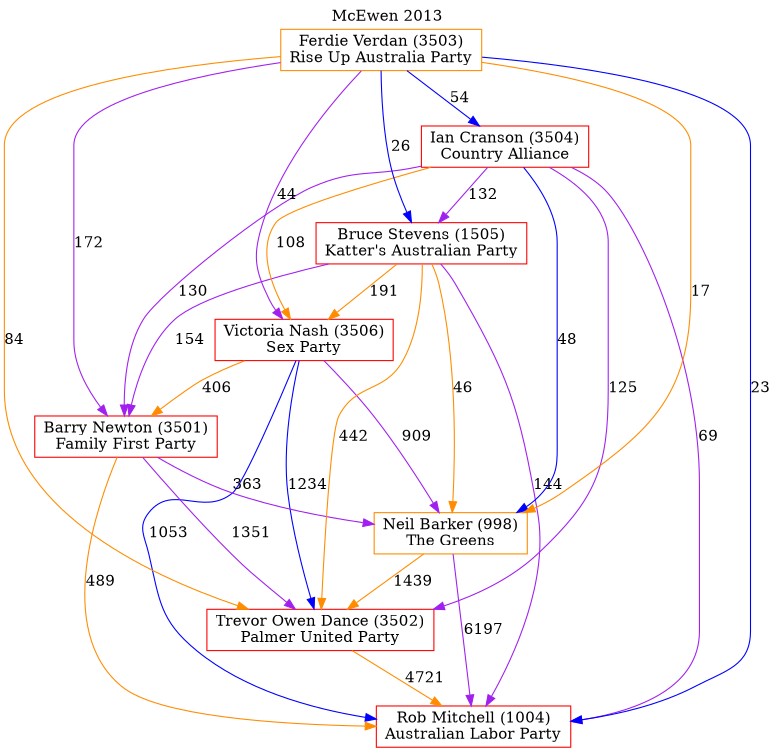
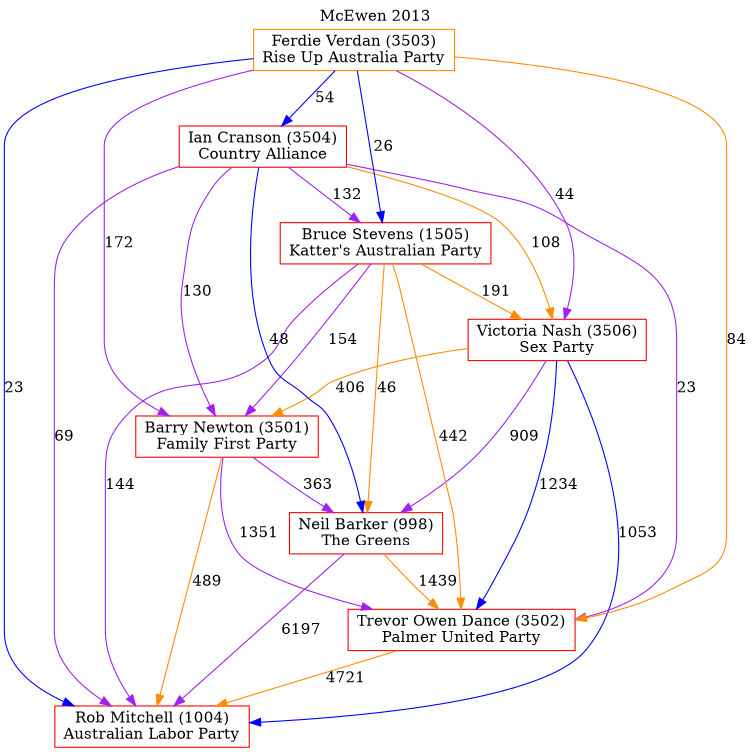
edge "Ferdie Verdan (3503) Rise Up Australia Party" -> "Neil Barker (998) The Greens": removed, label "17"
edge "Ian Cranson (3504) Country Alliance" -> "Trevor Owen Dance (3502) Palmer United Party": label "125" -> "23"
node "Neil Barker (998) The Greens": color darkorange -> red
